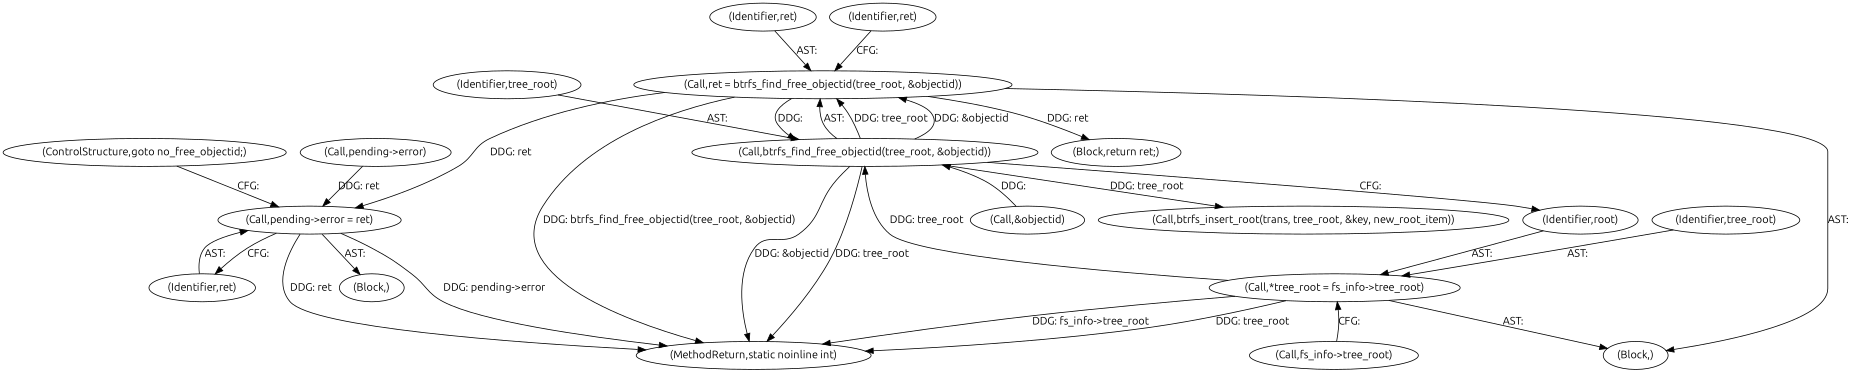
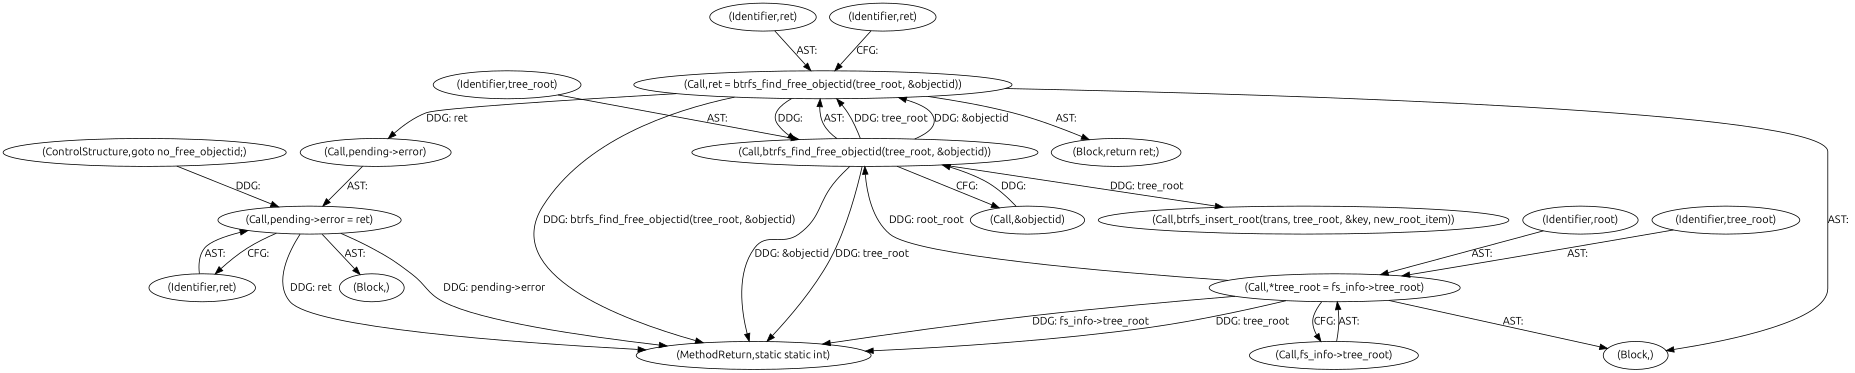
edge "(Call,ret = btrfs_find_free_objectid(tree_root, &objectid))" -> "(Block,return ret;)": label "DDG: ret" -> "AST: "
edge "(Call,ret = btrfs_find_free_objectid(tree_root, &objectid))" -> "(Call,pending->error = ret)": now "(Call,ret = btrfs_find_free_objectid(tree_root, &objectid))" -> "(Call,pending->error)"
edge "(Call,btrfs_find_free_objectid(tree_root, &objectid))" -> "(Identifier,root)": now "(Call,btrfs_find_free_objectid(tree_root, &objectid))" -> "(Call,&objectid)"
edge "(ControlStructure,goto no_free_objectid;)" -> "(Call,pending->error = ret)": label "CFG: " -> "DDG: "
edge "(Call,pending->error)" -> "(Call,pending->error = ret)": label "DDG: ret" -> "AST: "
edge "(Call,*tree_root = fs_info->tree_root)" -> "(Call,btrfs_find_free_objectid(tree_root, &objectid))": label "DDG: tree_root" -> "DDG: root_root"
edge "(Call,*tree_root = fs_info->tree_root)" -> "(Call,fs_info->tree_root)": added, label "CFG:"
edge "(Call,fs_info->tree_root)" -> "(Call,*tree_root = fs_info->tree_root)": label "CFG: " -> "AST: "
node "(MethodReturn,static noinline int)": label "(MethodReturn,static noinline int)" -> "(MethodReturn,static static int)"
